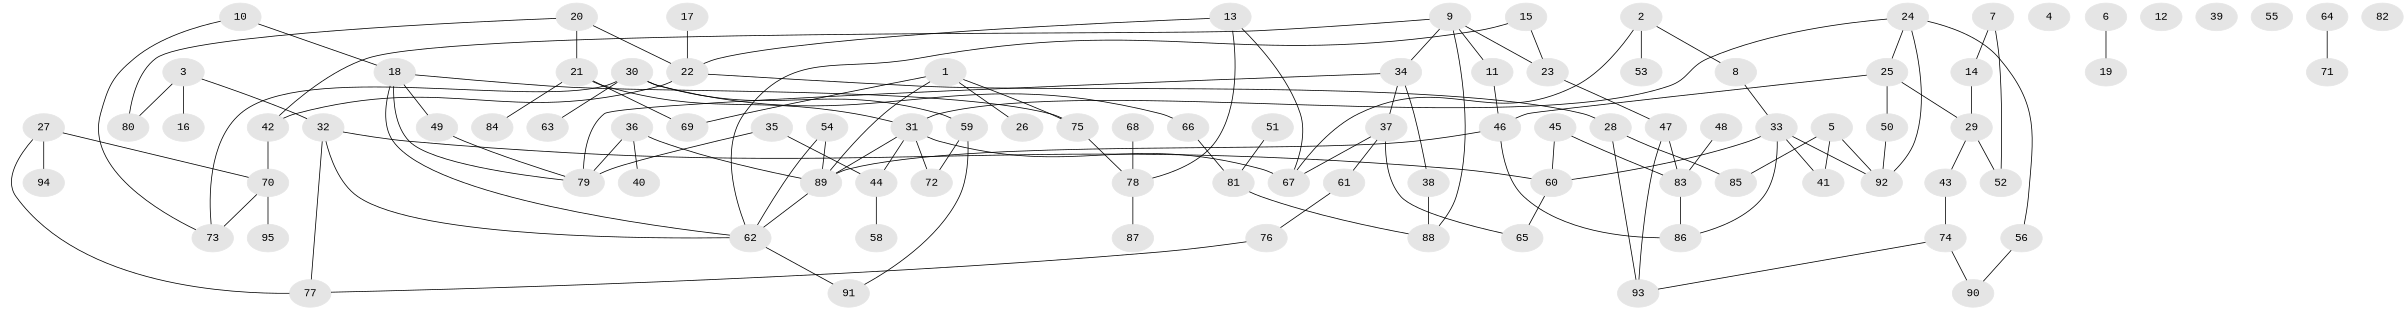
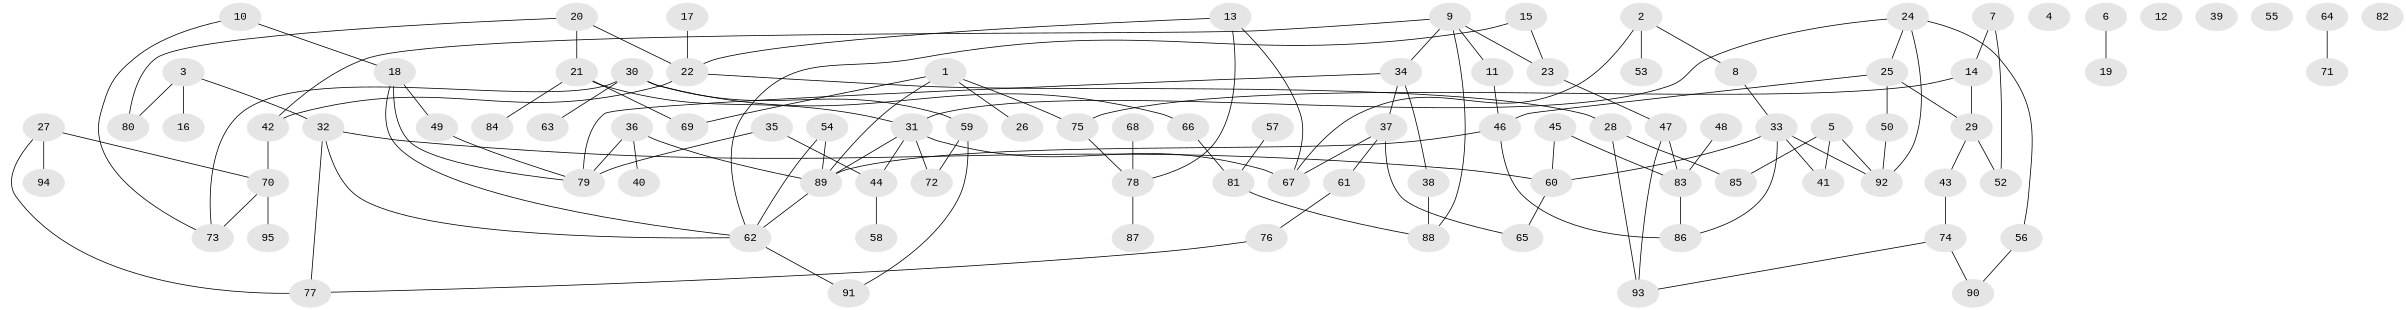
edge "18" -- "75": now "14" -- "75"
node "51": label "51" -> "57"
